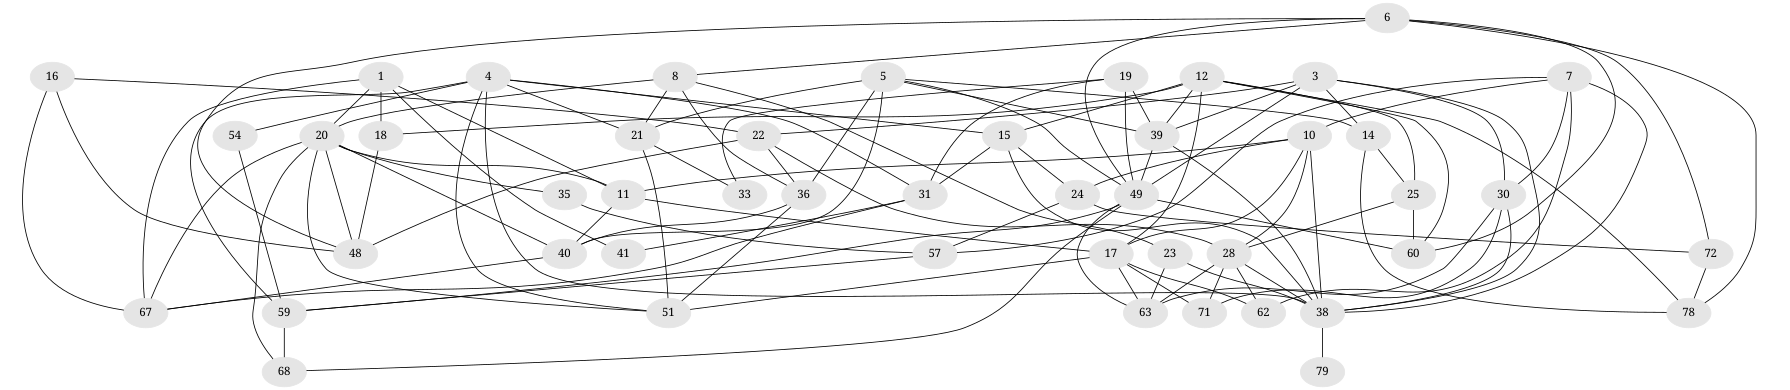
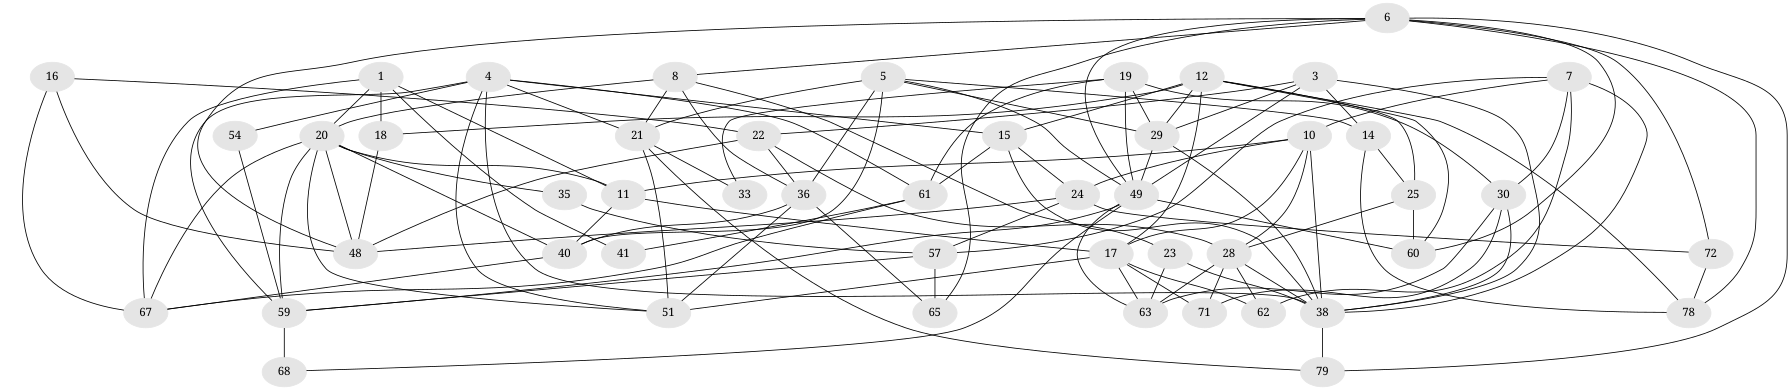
edge "3" -- "30": now "19" -- "30"
node "39": label "39" -> "29"
node "31": label "31" -> "61"
edge "24" -- "48": added
edge "6" -- "79": added
edge "20" -- "68": now "20" -- "59"
node "65": added
edge "21" -- "79": added
